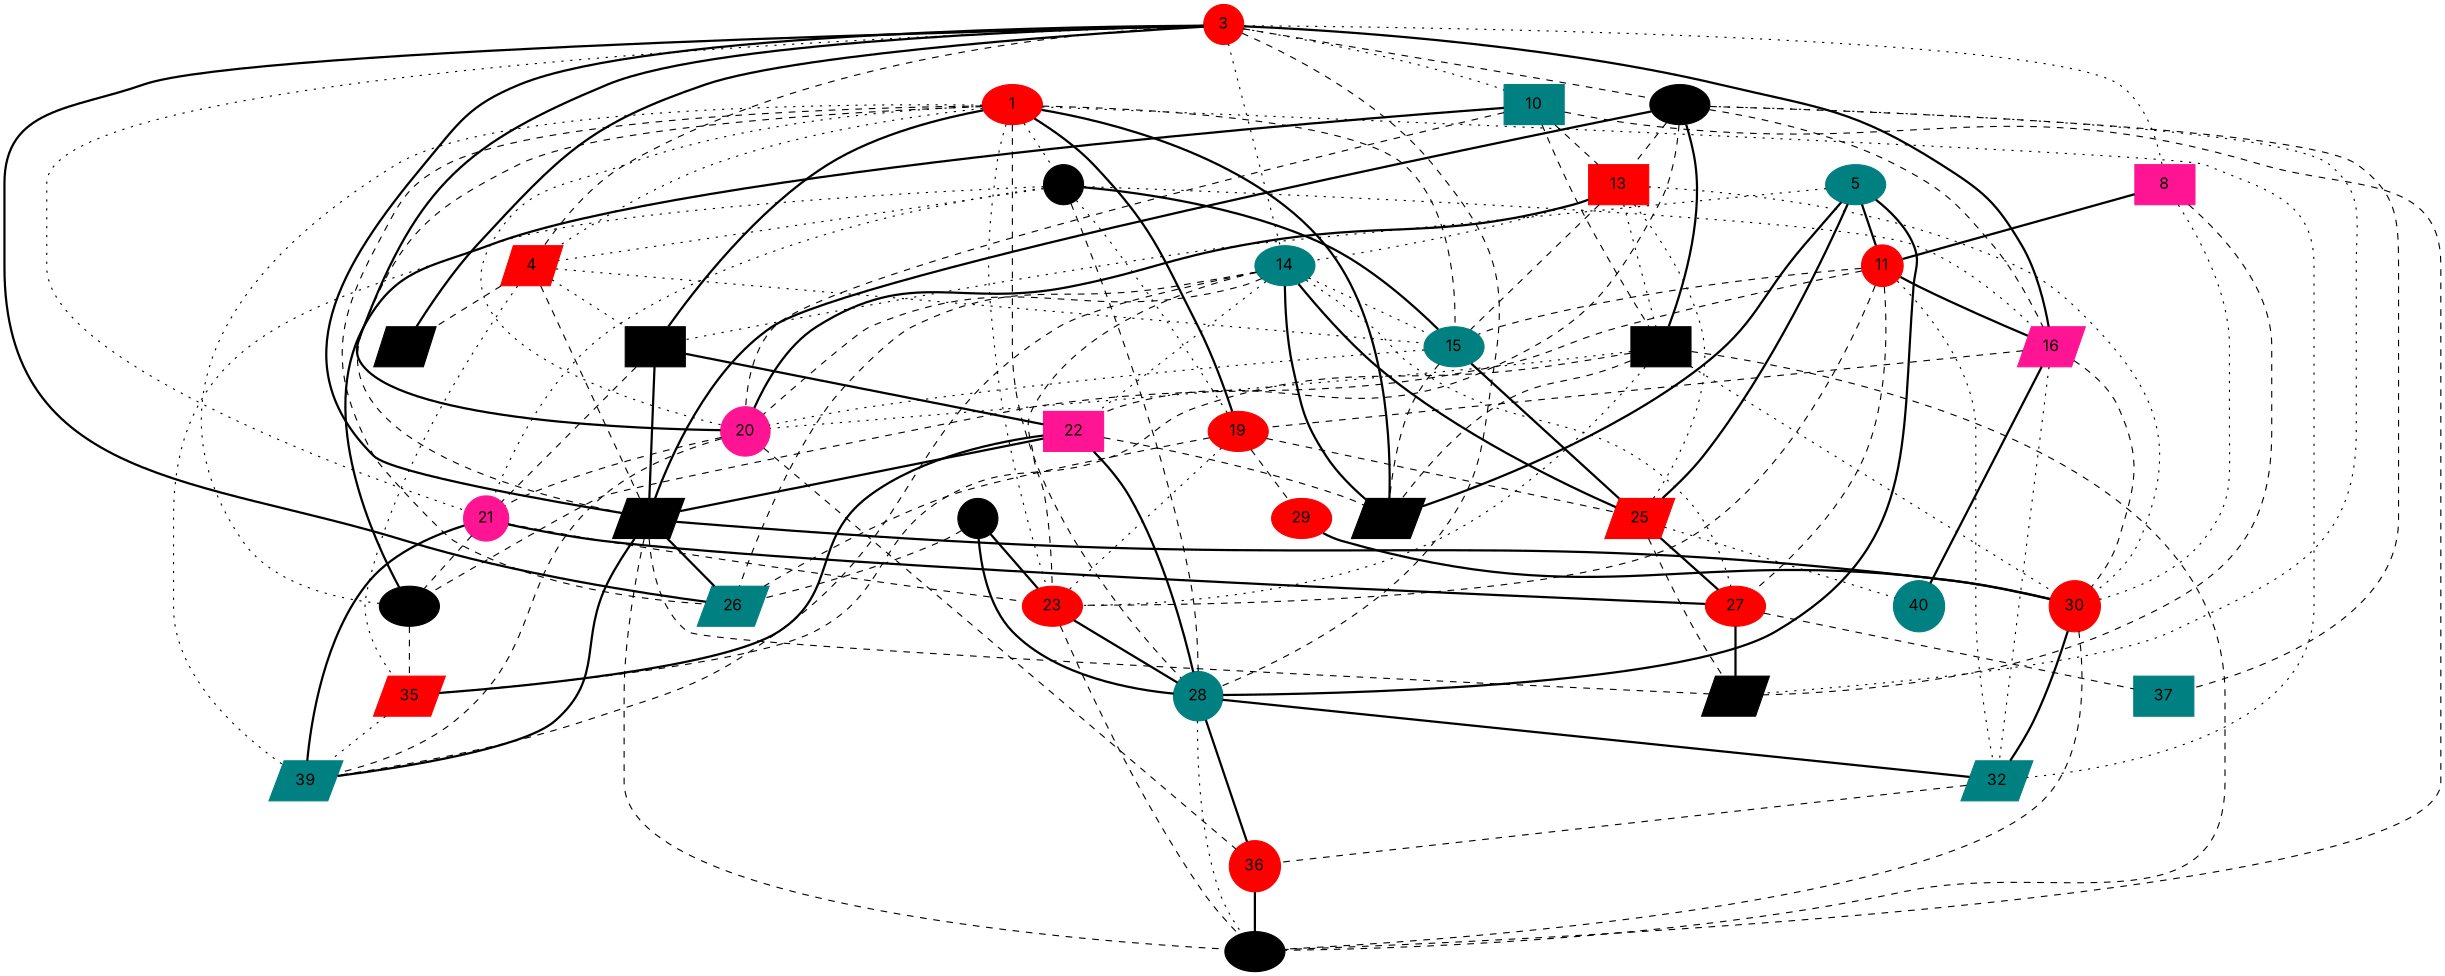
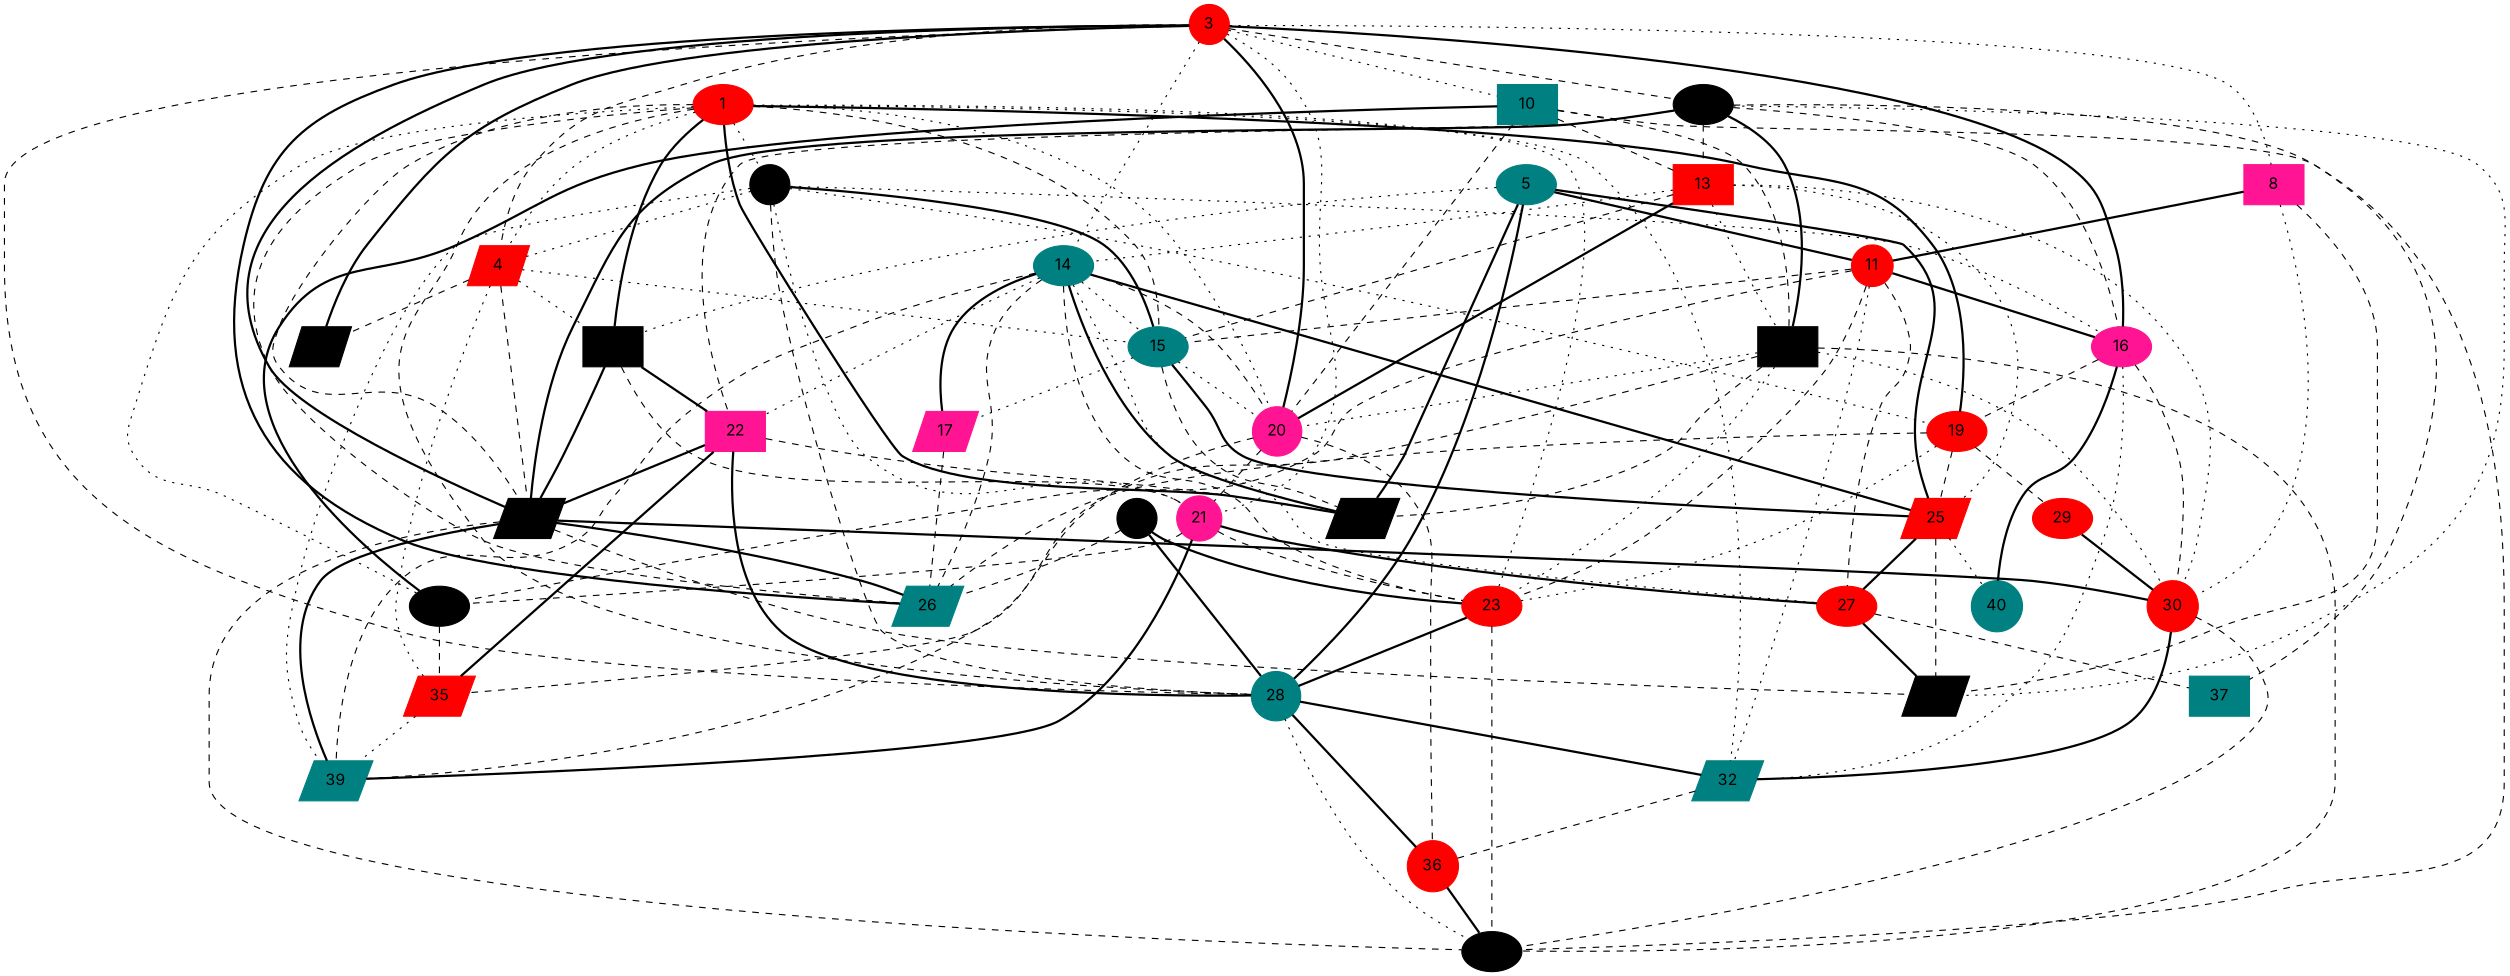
node "16": shape parallelogram -> ellipse
node "17": added
